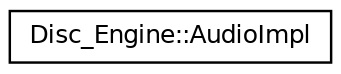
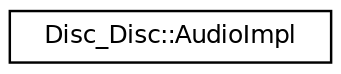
node "Disc_Engine::AudioImpl": label "Disc_Engine::AudioImpl" -> "Disc_Disc::AudioImpl"
